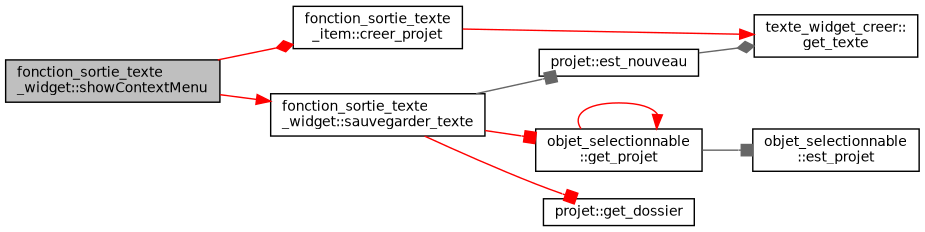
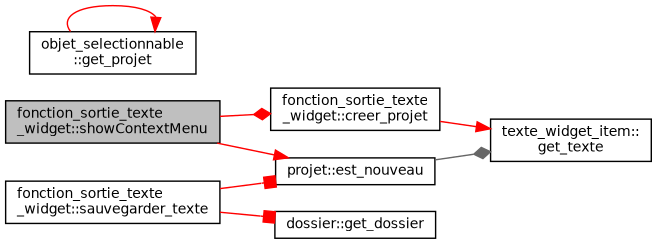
node "fonction_sortie_texte _item::creer_projet": label "fonction_sortie_texte _item::creer_projet" -> "fonction_sortie_texte _widget::creer_projet"
node "texte_widget_creer:: get_texte": label "texte_widget_creer:: get_texte" -> "texte_widget_item:: get_texte"
edge "fonction_sortie_texte _widget::sauvegarder_texte" -> "projet::est_nouveau": color gray40 -> red
edge "fonction_sortie_texte _widget::showContextMenu" -> "fonction_sortie_texte _widget::sauvegarder_texte": now "fonction_sortie_texte _widget::showContextMenu" -> "projet::est_nouveau"
edge "fonction_sortie_texte _widget::sauvegarder_texte" -> "objet_selectionnable ::get_projet": removed
node "objet_selectionnable ::est_projet": removed
node "projet::get_dossier": label "projet::get_dossier" -> "dossier::get_dossier"
